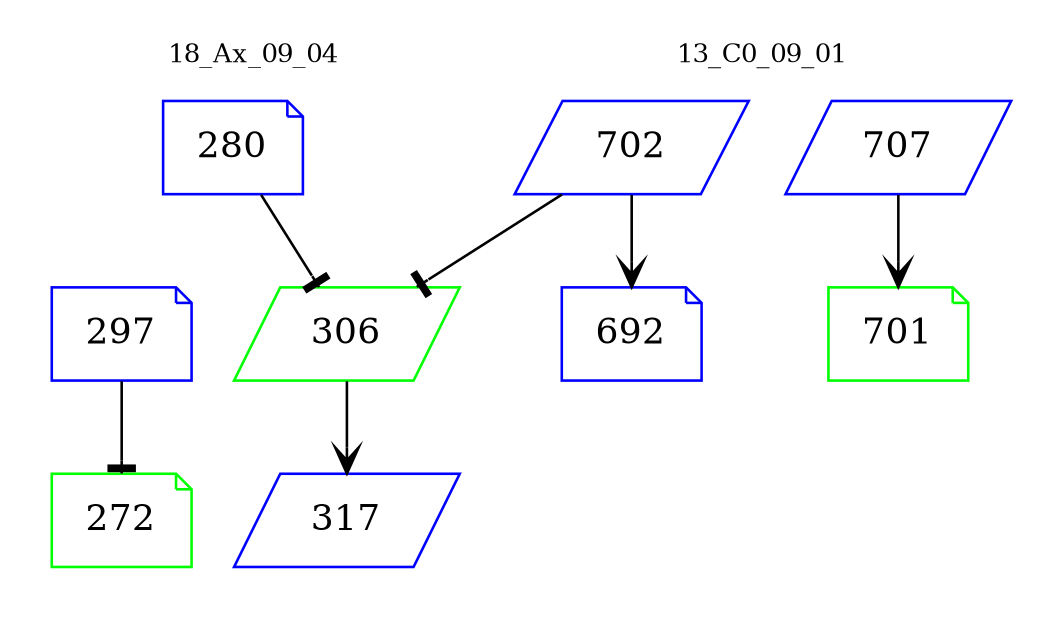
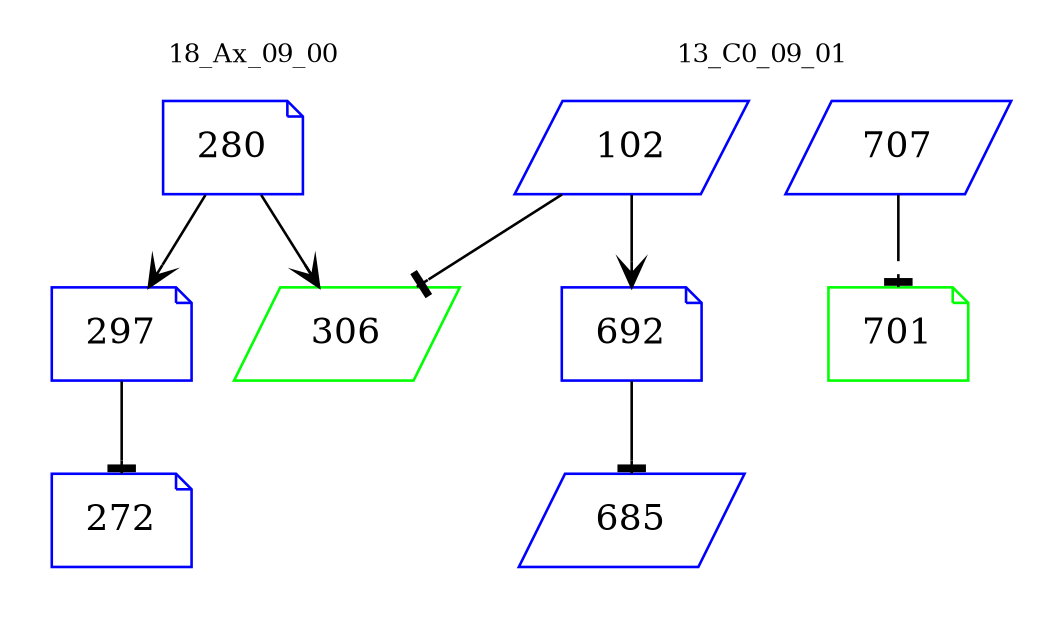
cluster "18_Ax_09_04": label "18_Ax_09_04" -> "18_Ax_09_00"
node "702": label "702" -> "102"
edge "707" -> "701": arrowhead vee -> tee
edge "280" -> "297": added
edge "280" -> "306": arrowhead tee -> vee
node "272": color green -> blue
node "317": removed
node "685": added
